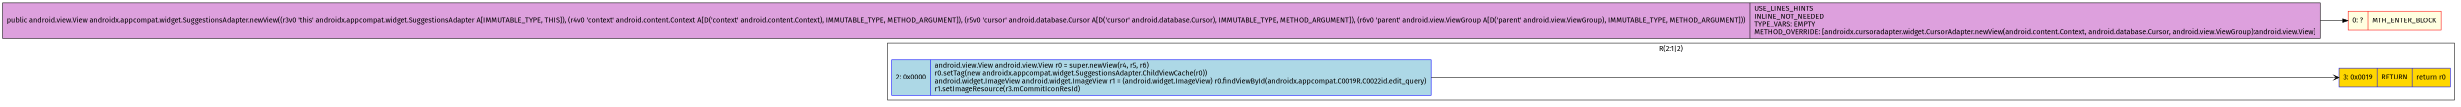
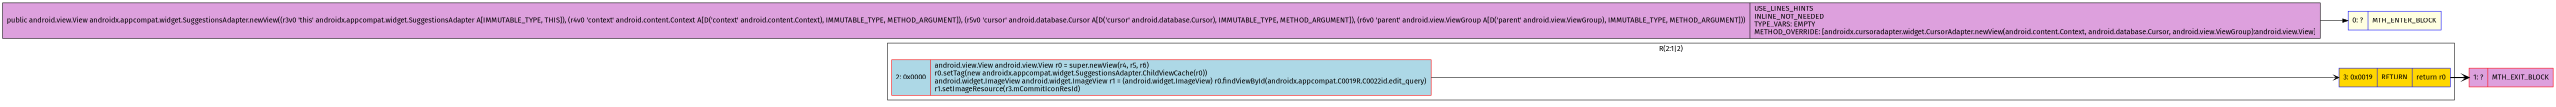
node "0: ?": color red -> blue
node "2: 0x0000": color blue -> red
node "1: ?": added
